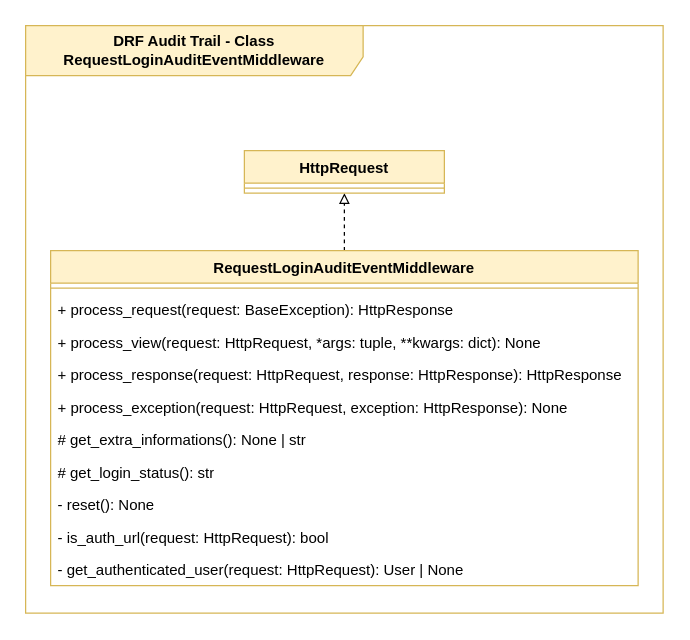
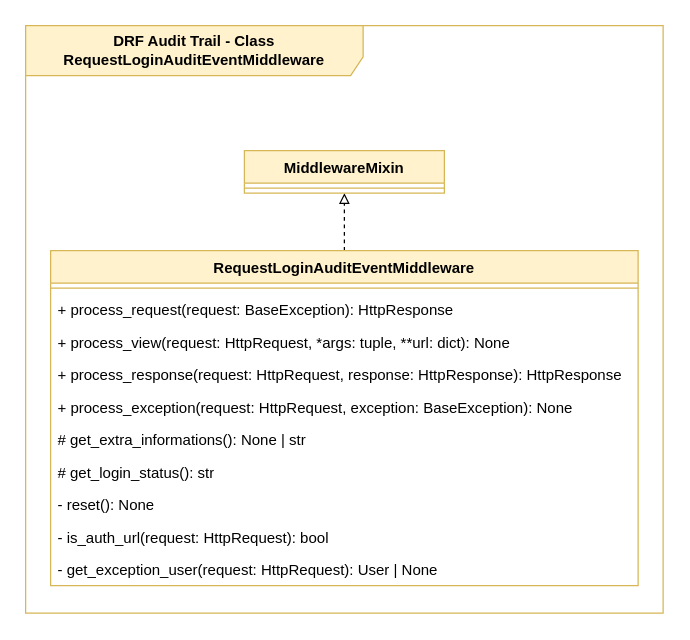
node "HttpRequest": label "HttpRequest" -> "MiddlewareMixin"
node "+ process_view(request: HttpRequest, *args: tuple, **kwargs: dict): None": label "+ process_view(request: HttpRequest, *args: tuple, **kwargs: dict): None" -> "+ process_view(request: HttpRequest, *args: tuple, **url: dict): None"
node "+ process_exception(request: HttpRequest, exception: HttpResponse): None": label "+ process_exception(request: HttpRequest, exception: HttpResponse): None" -> "+ process_exception(request: HttpRequest, exception: BaseException): None"
node "- get_authenticated_user(request: HttpRequest): User | None": label "- get_authenticated_user(request: HttpRequest): User | None" -> "- get_exception_user(request: HttpRequest): User | None"
